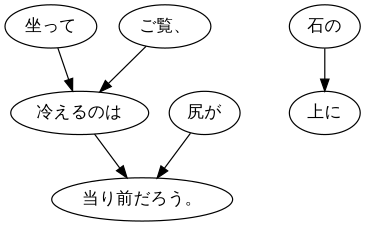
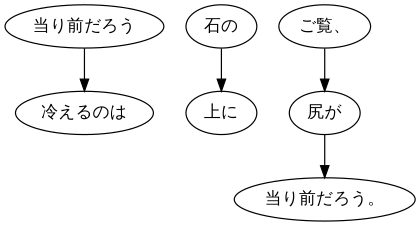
node "坐って": label "坐って" -> "当り前だろう"
edge "ご覧、" -> "冷えるのは": now "ご覧、" -> "尻が"
edge "冷えるのは" -> "当り前だろう。": removed
